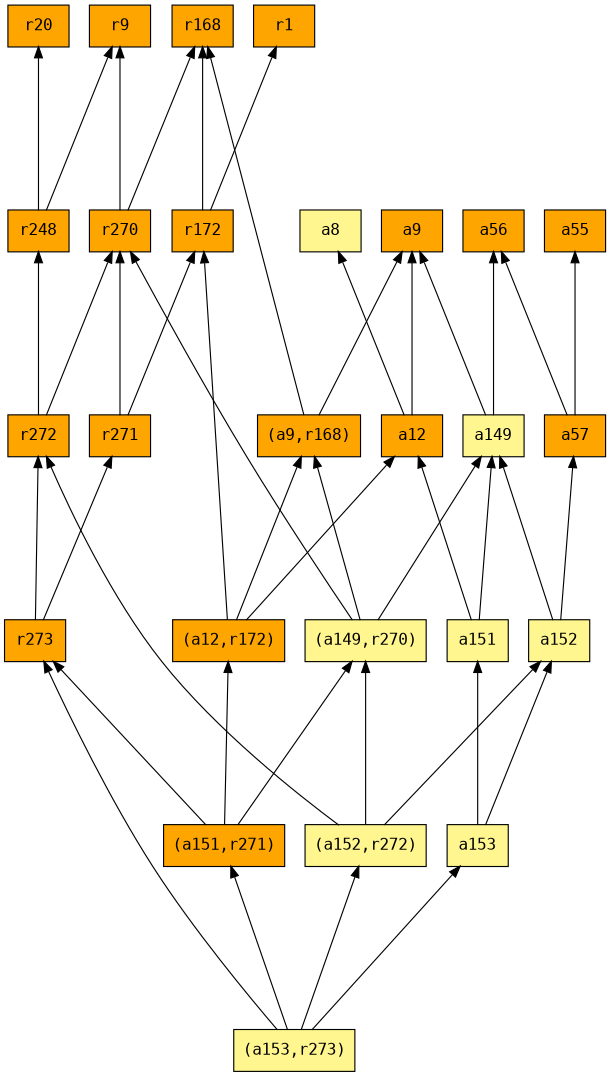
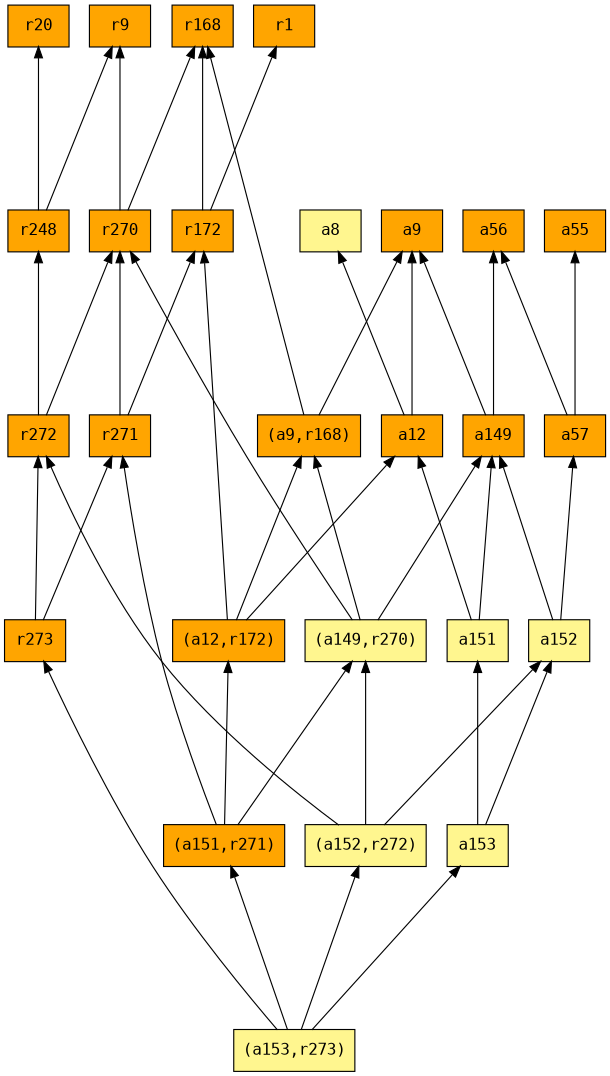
node "a149": fillcolor khaki1 -> orange
edge "(a151,r271)" -> "r273": now "(a151,r271)" -> "r271"
